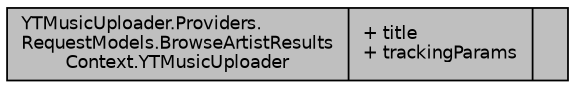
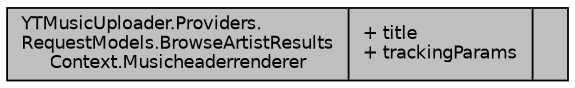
node "YTMusicUploader.Providers.": text "Context.YTMusicUploader" -> "Context.Musicheaderrenderer"
